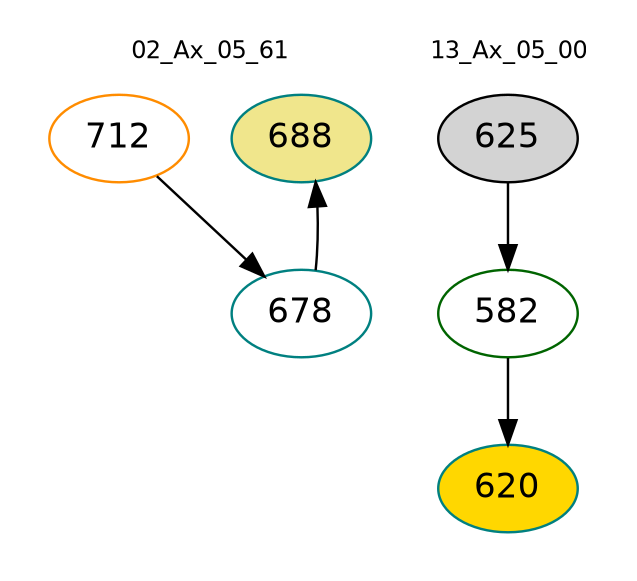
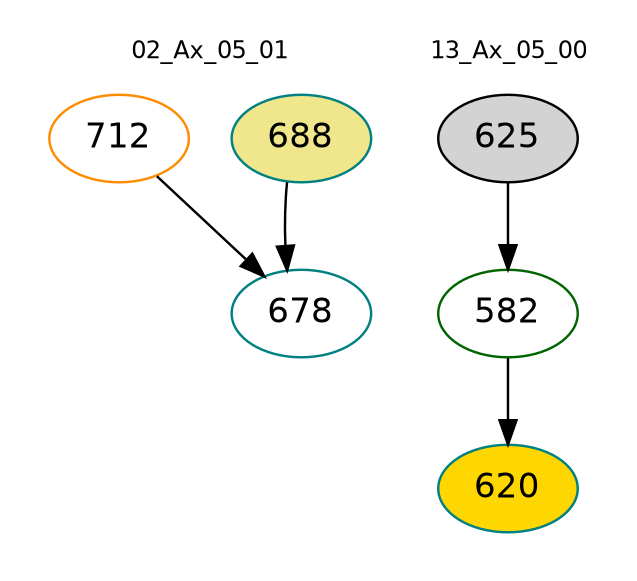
cluster "02_Ax_05_61": label "02_Ax_05_61" -> "02_Ax_05_01"
edge "678" -> "688": reversed
